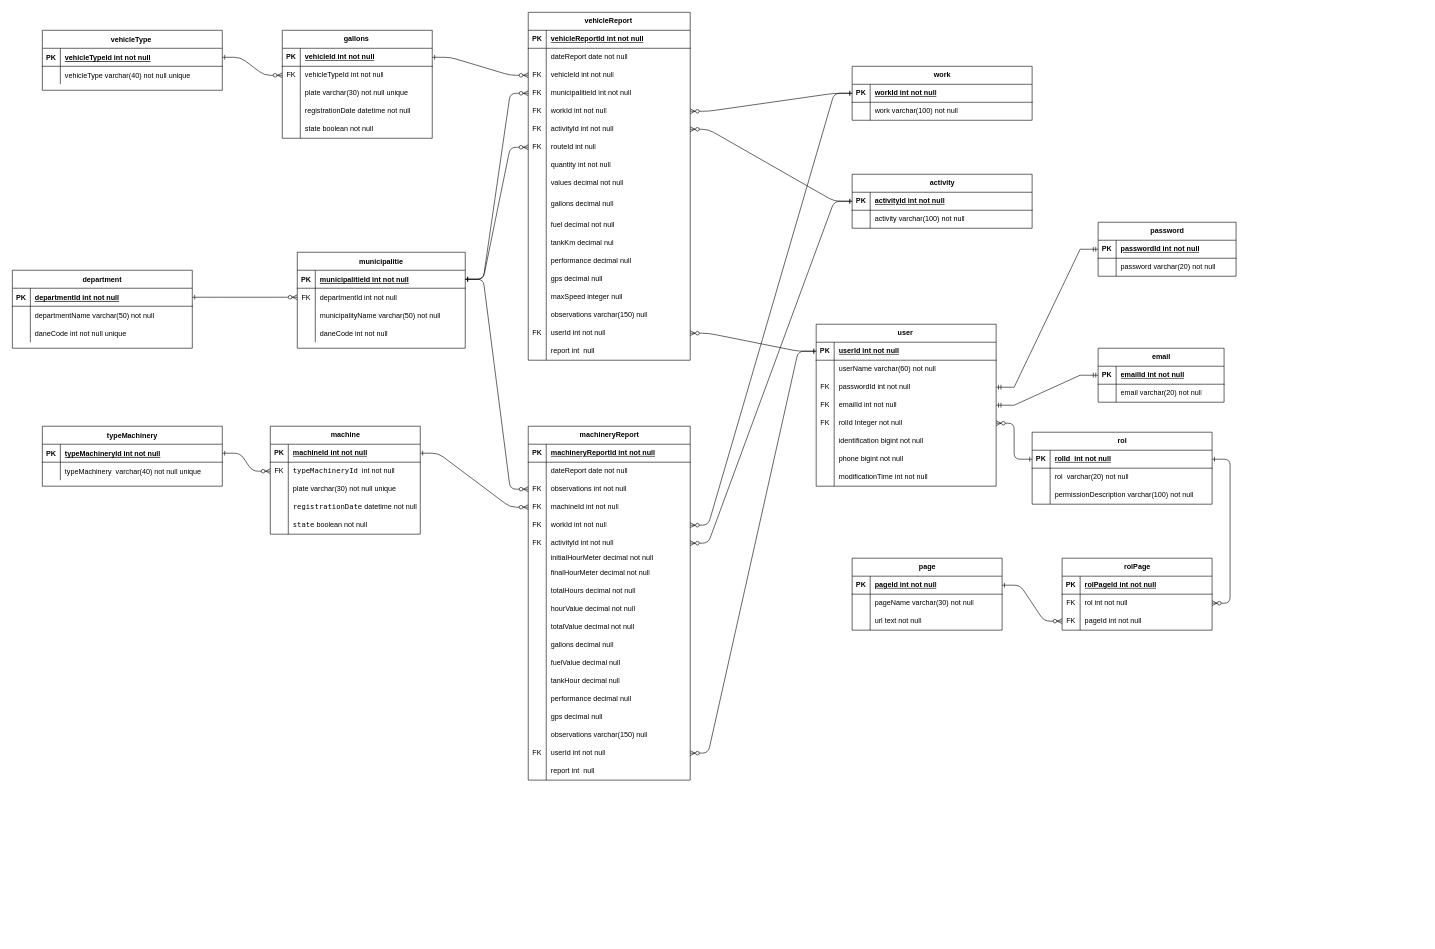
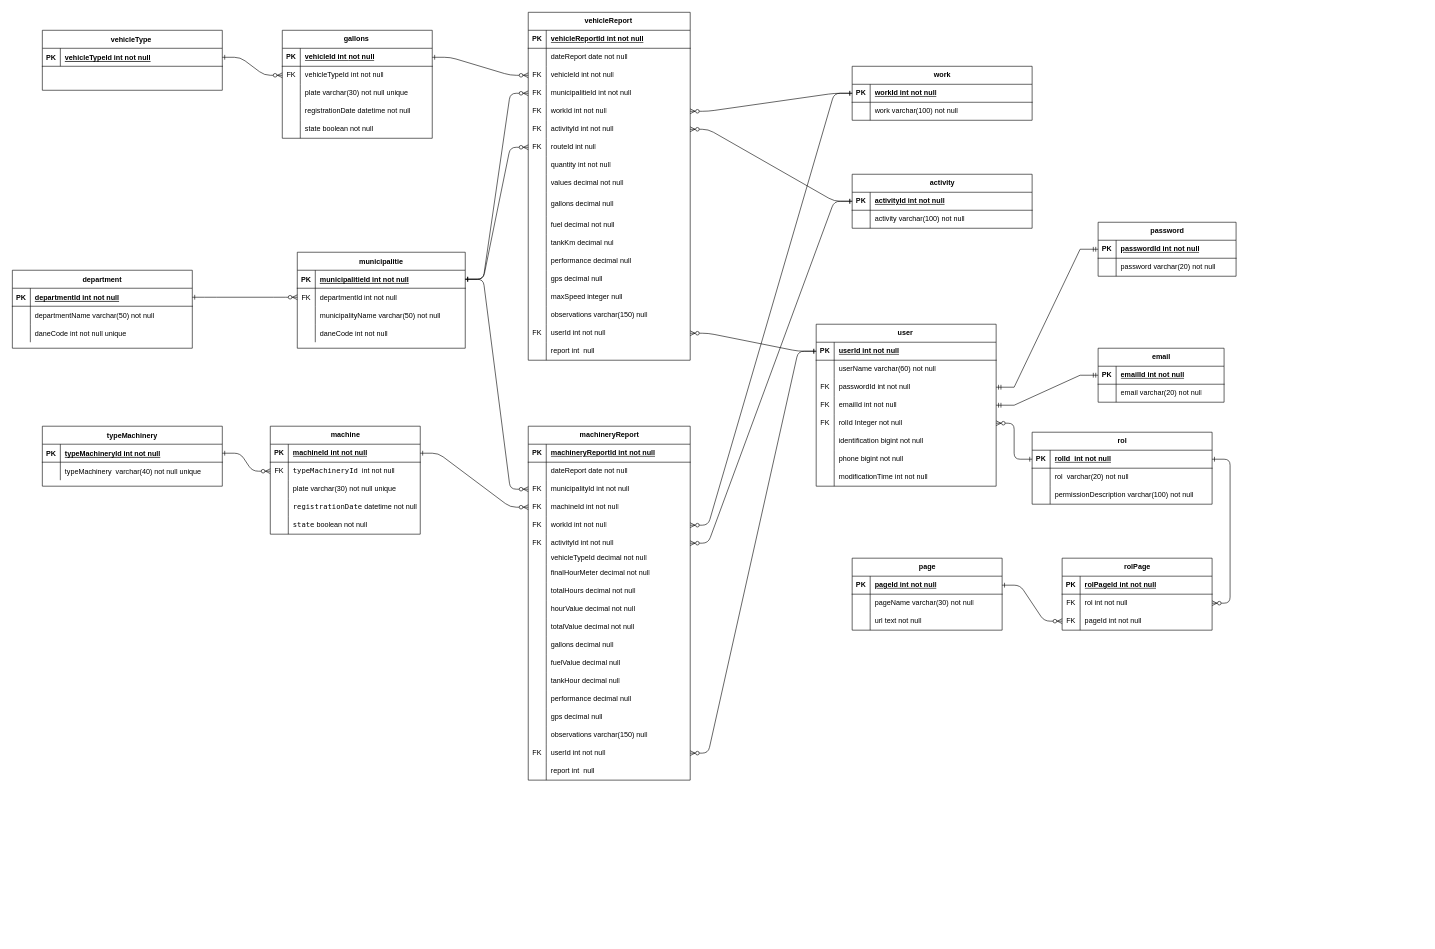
node "vehicleType varchar(40) not null unique": removed
node "observations int not null": label "observations int not null" -> "municipalityId int not null"
node "initialHourMeter decimal not null": label "initialHourMeter decimal not null" -> "vehicleTypeId decimal not null"
